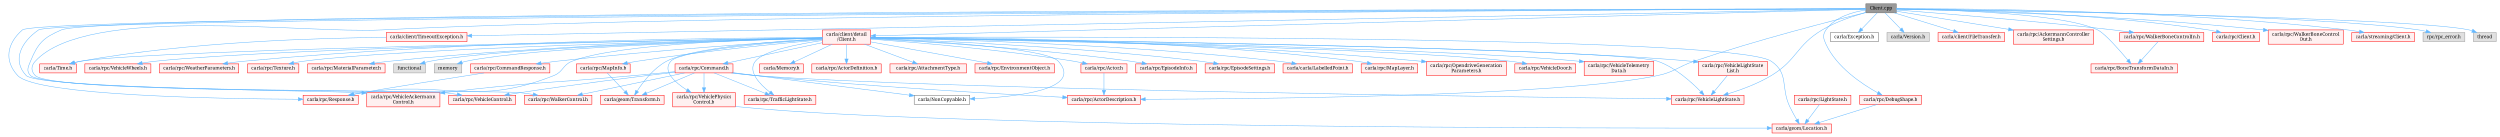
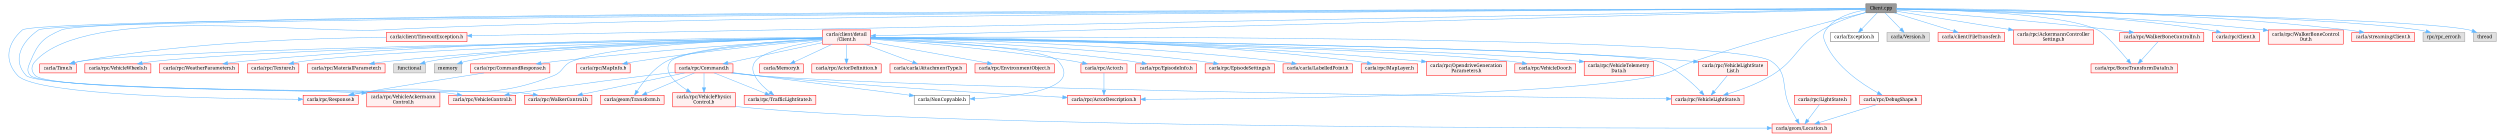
node "carla/rpc/AttachmentType.h": label "carla/rpc/AttachmentType.h" -> "carla/carla/AttachmentType.h"
edge "carla/rpc/Command.h" -> "carla/rpc/VehicleAckermann Control.h": removed
edge "carla/rpc/MapInfo.h" -> "carla/geom/Transform.h": removed
